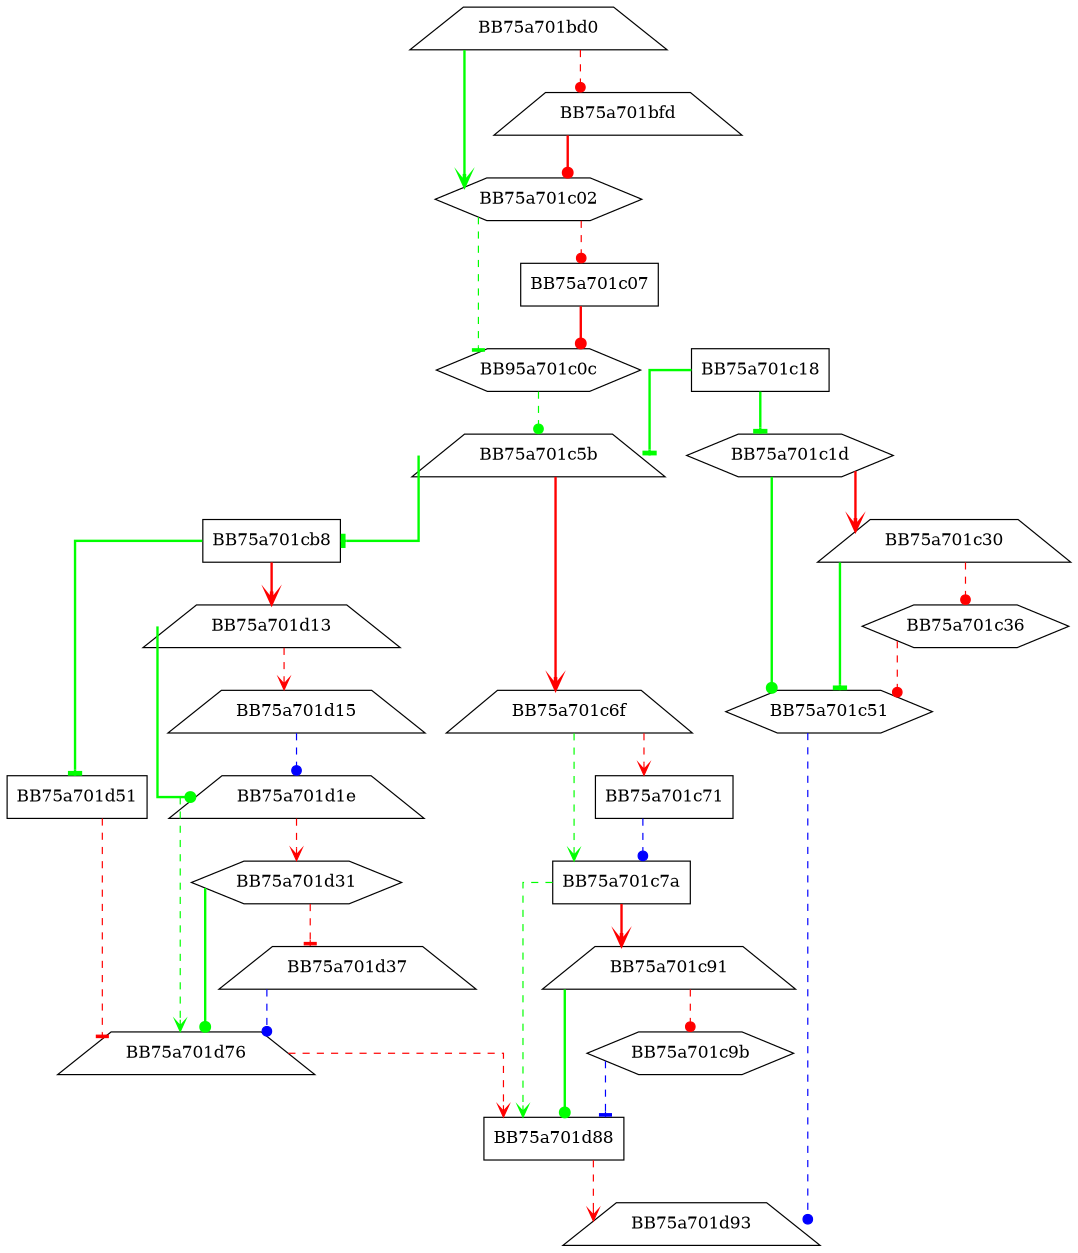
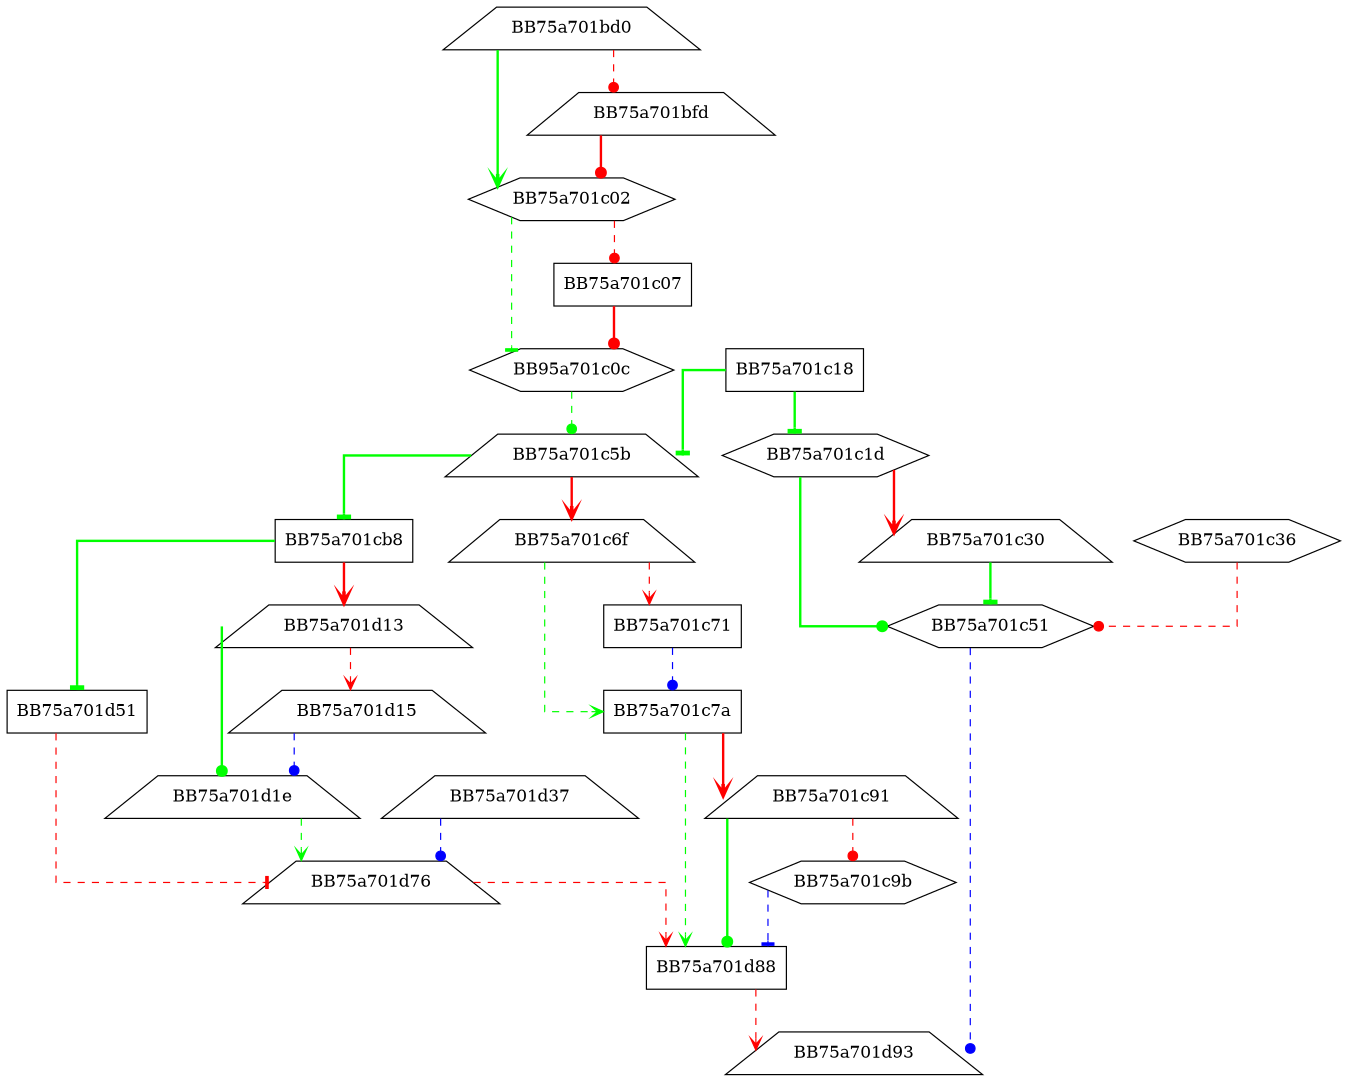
edge "BB75a701c30" -> "BB75a701c36": removed
node "BB75a701d31": removed
